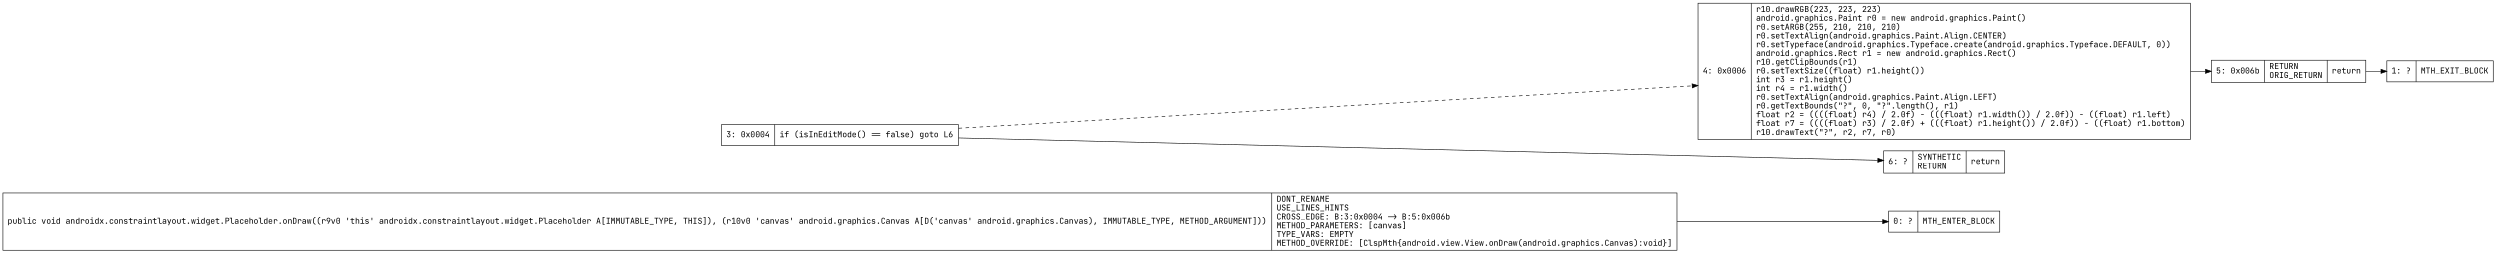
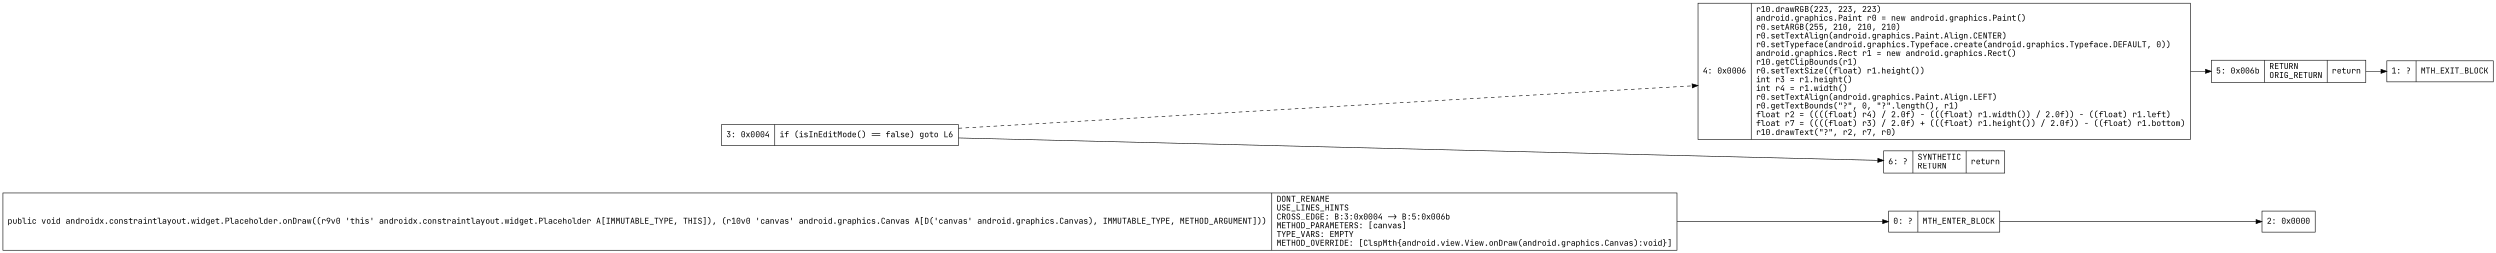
node "2: 0x0000": added
